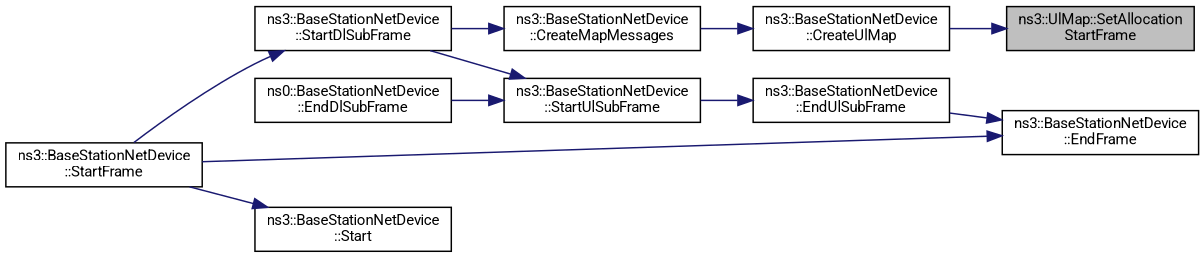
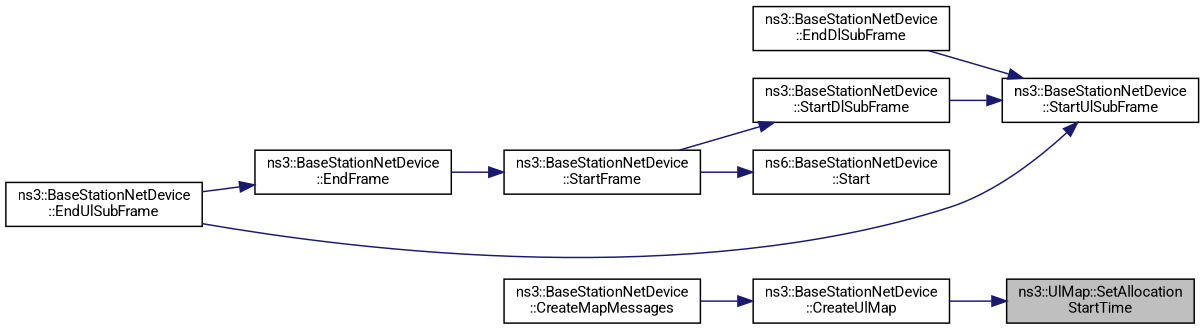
edge "ns3::BaseStationNetDevice ::StartDlSubFrame" -> "ns3::BaseStationNetDevice ::CreateMapMessages": removed
node "ns3::UlMap::SetAllocation StartFrame": label "ns3::UlMap::SetAllocation StartFrame" -> "ns3::UlMap::SetAllocation StartTime"
node "ns0::BaseStationNetDevice ::EndDlSubFrame": label "ns0::BaseStationNetDevice ::EndDlSubFrame" -> "ns3::BaseStationNetDevice ::EndDlSubFrame"
edge "ns3::BaseStationNetDevice ::StartUlSubFrame" -> "ns3::BaseStationNetDevice ::EndUlSubFrame": reversed
edge "ns3::BaseStationNetDevice ::StartFrame" -> "ns3::BaseStationNetDevice ::EndFrame": reversed
node "ns3::BaseStationNetDevice ::Start": label "ns3::BaseStationNetDevice ::Start" -> "ns6::BaseStationNetDevice ::Start"
